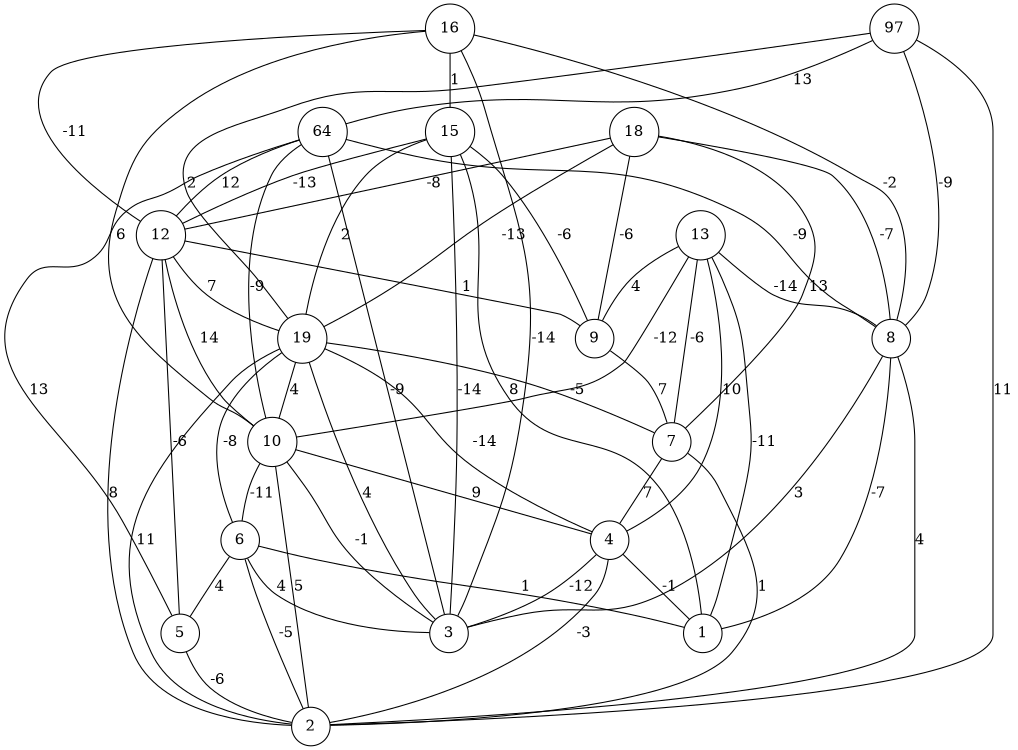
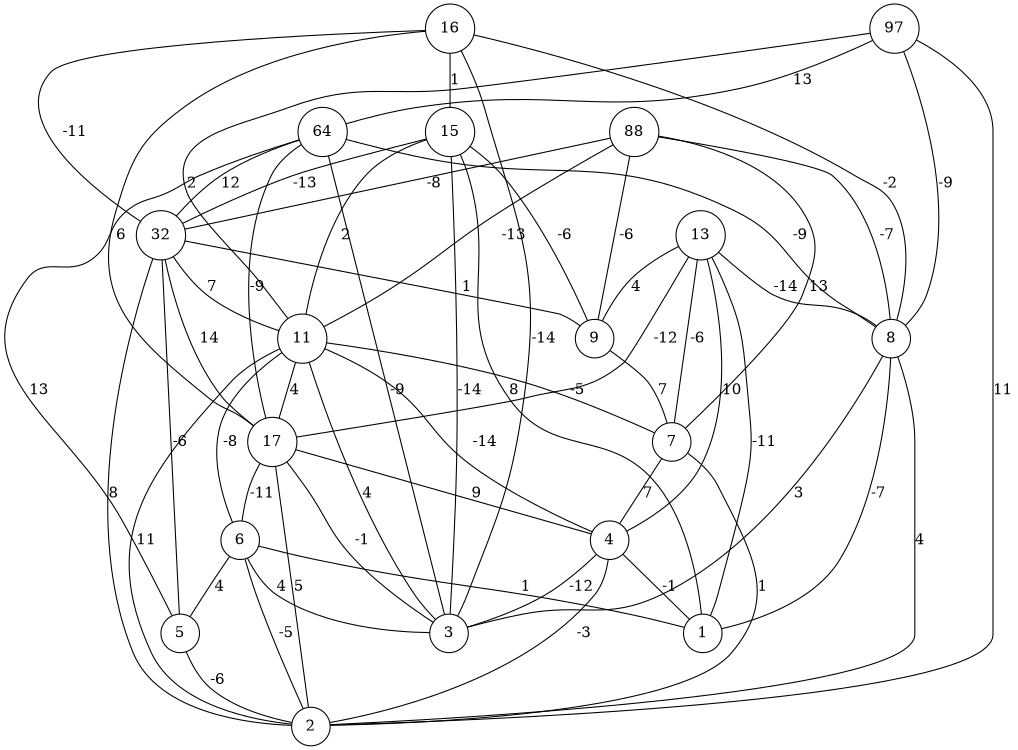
node "18": label "18" -> "88"
node "12": label "12" -> "32"
node "19": label "19" -> "11"
node "10": label "10" -> "17"
